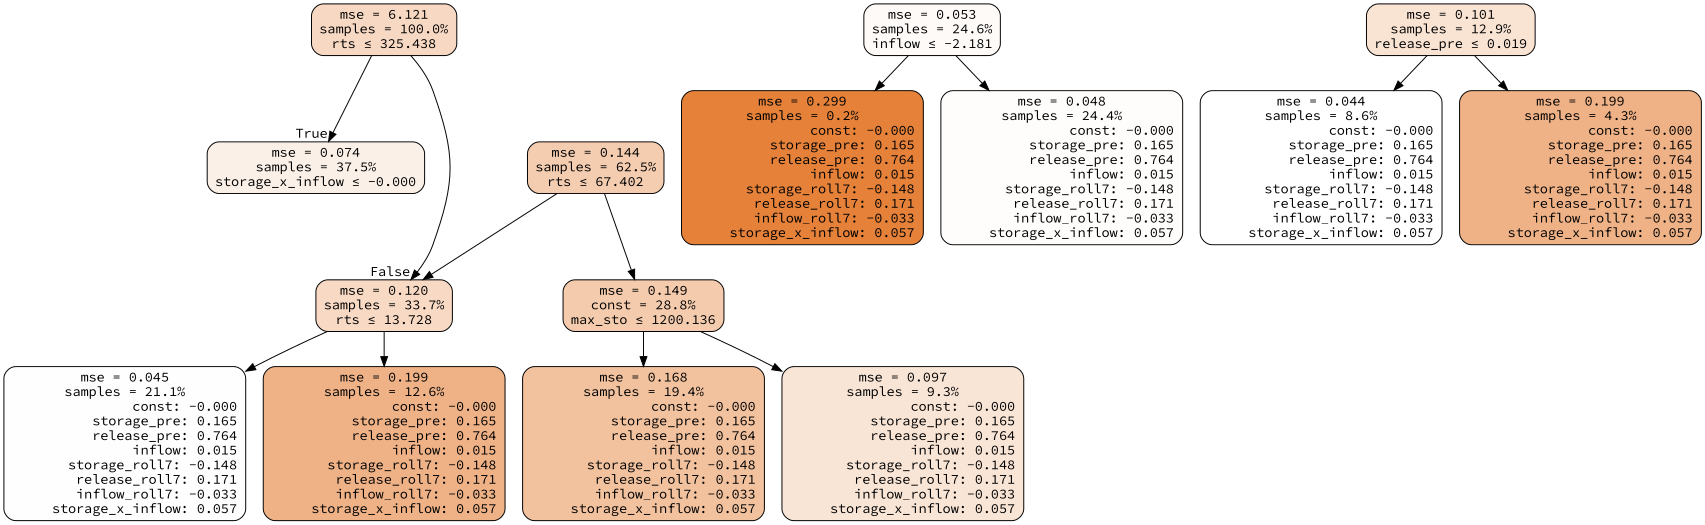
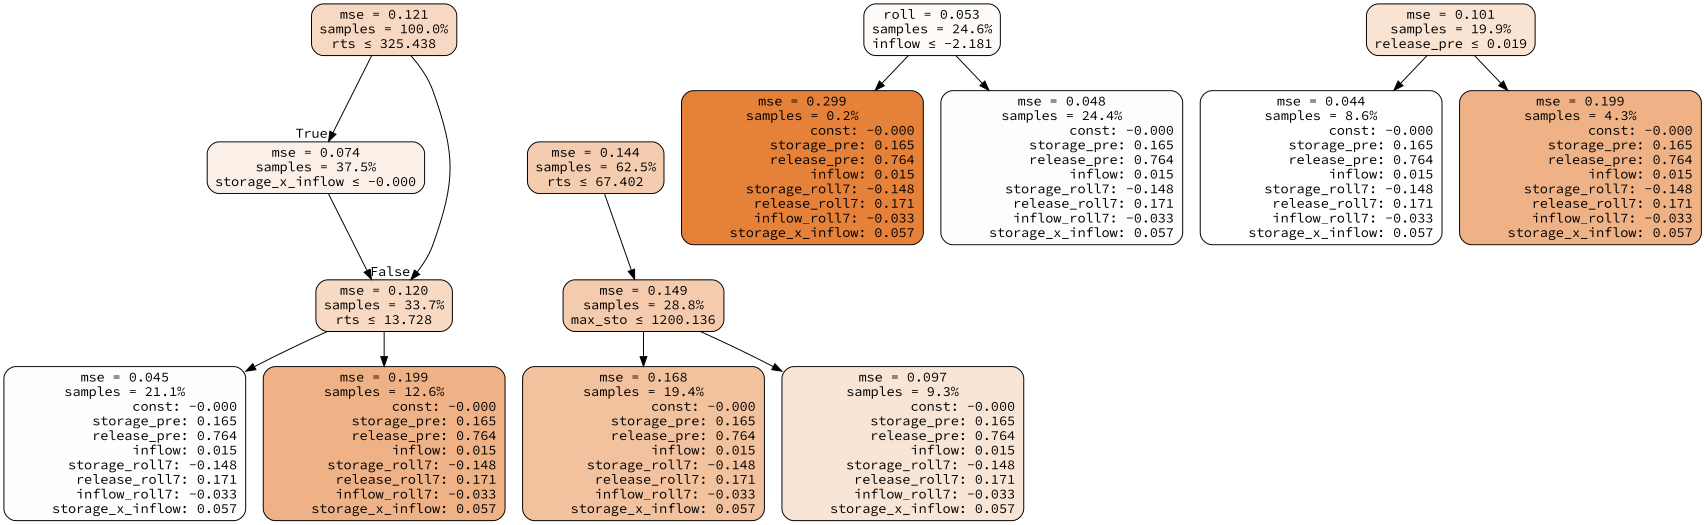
node "mse = 6.121 samples = 100.0% rts ≤ 325.438": label "mse = 6.121 samples = 100.0% rts ≤ 325.438" -> "mse = 0.121 samples = 100.0% rts ≤ 325.438"
node "mse = 0.053 samples = 24.6% inflow ≤ -2.181": label "mse = 0.053 samples = 24.6% inflow ≤ -2.181" -> "roll = 0.053 samples = 24.6% inflow ≤ -2.181"
node "mse = 0.101 samples = 12.9% release_pre ≤ 0.019": label "mse = 0.101 samples = 12.9% release_pre ≤ 0.019" -> "mse = 0.101 samples = 19.9% release_pre ≤ 0.019"
edge "mse = 0.144 samples = 62.5% rts ≤ 67.402" -> "mse = 0.120 samples = 33.7% rts ≤ 13.728": now "mse = 0.074 samples = 37.5% storage_x_inflow ≤ -0.000" -> "mse = 0.120 samples = 33.7% rts ≤ 13.728"
node "mse = 0.149 const = 28.8% max_sto ≤ 1200.136": label "mse = 0.149 const = 28.8% max_sto ≤ 1200.136" -> "mse = 0.149 samples = 28.8% max_sto ≤ 1200.136"
